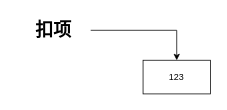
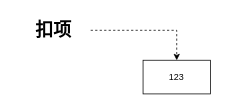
edge "扣项" -> "123": style solid -> dashed
